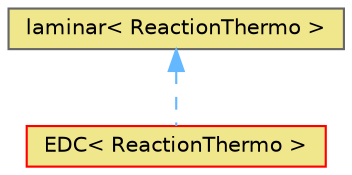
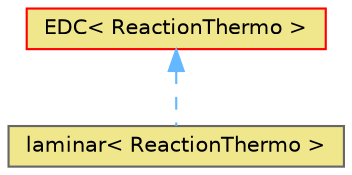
edge "EDC< ReactionThermo >" -> "laminar< ReactionThermo >": reversed
